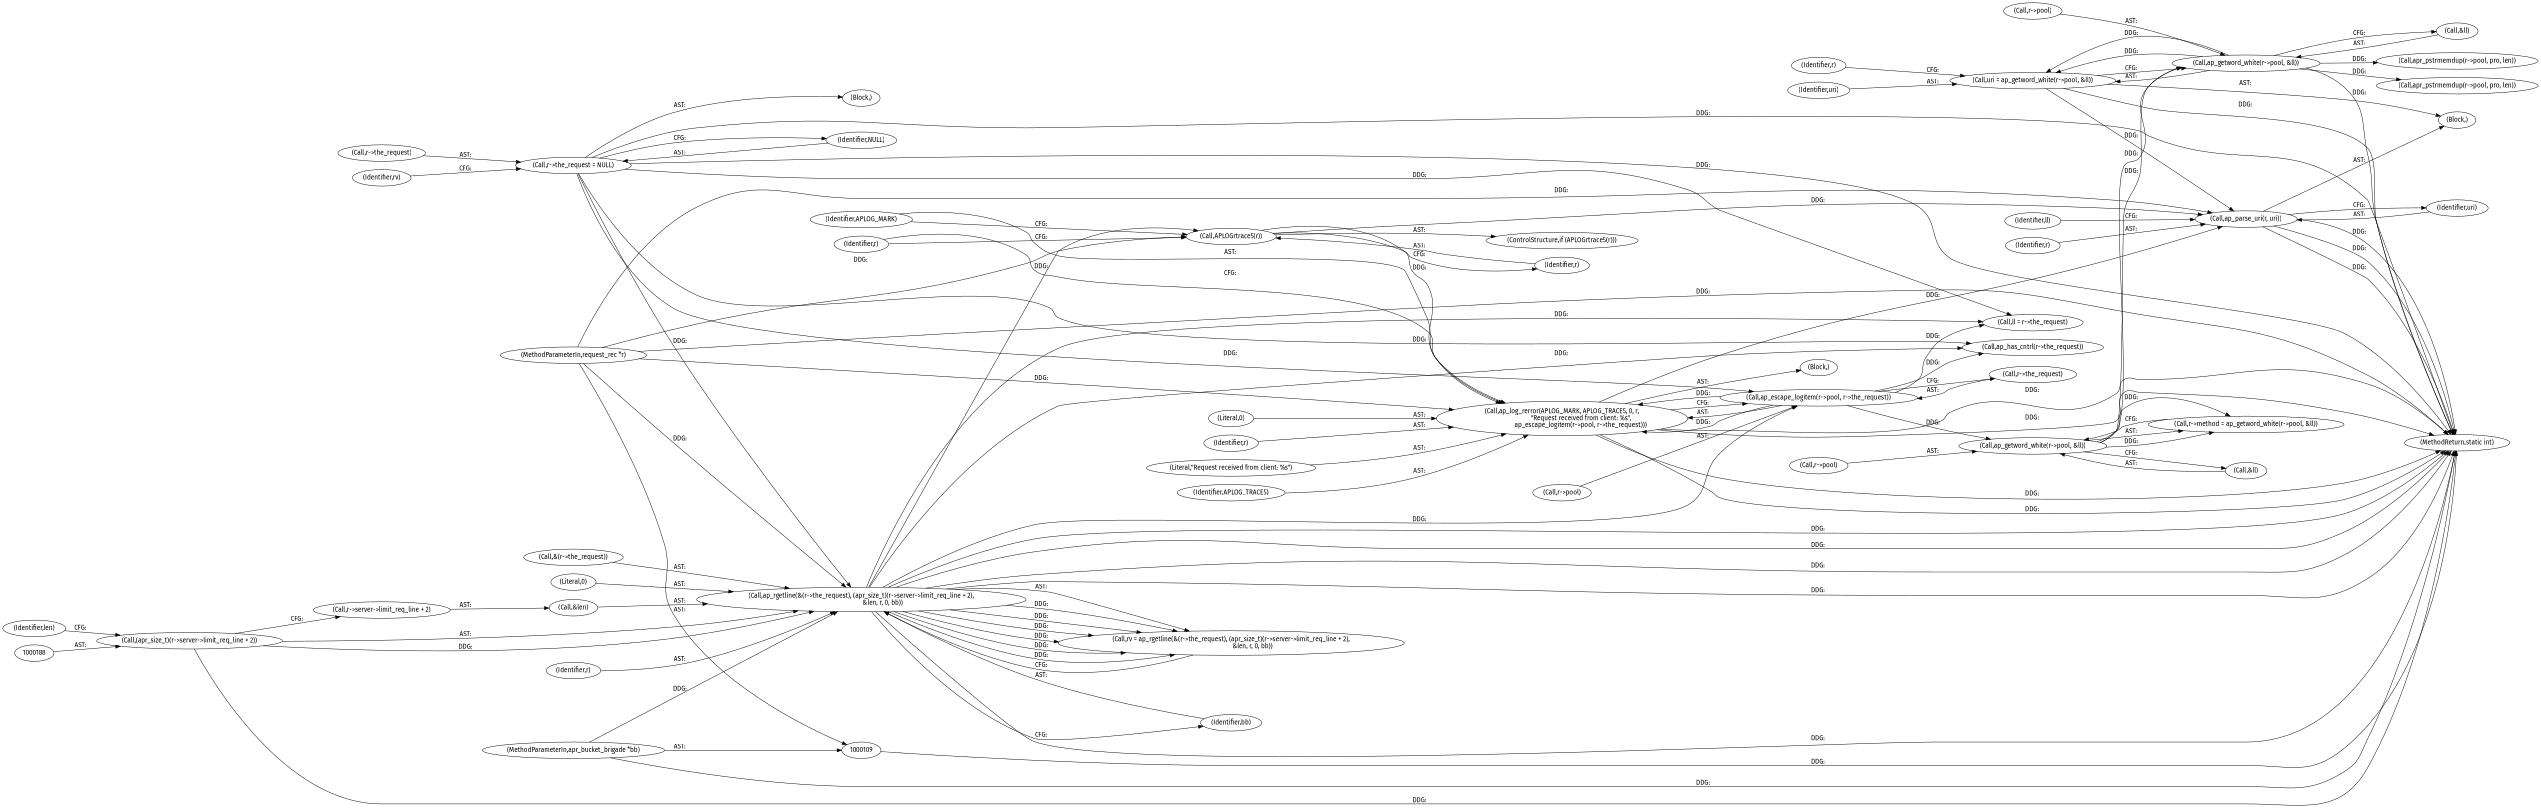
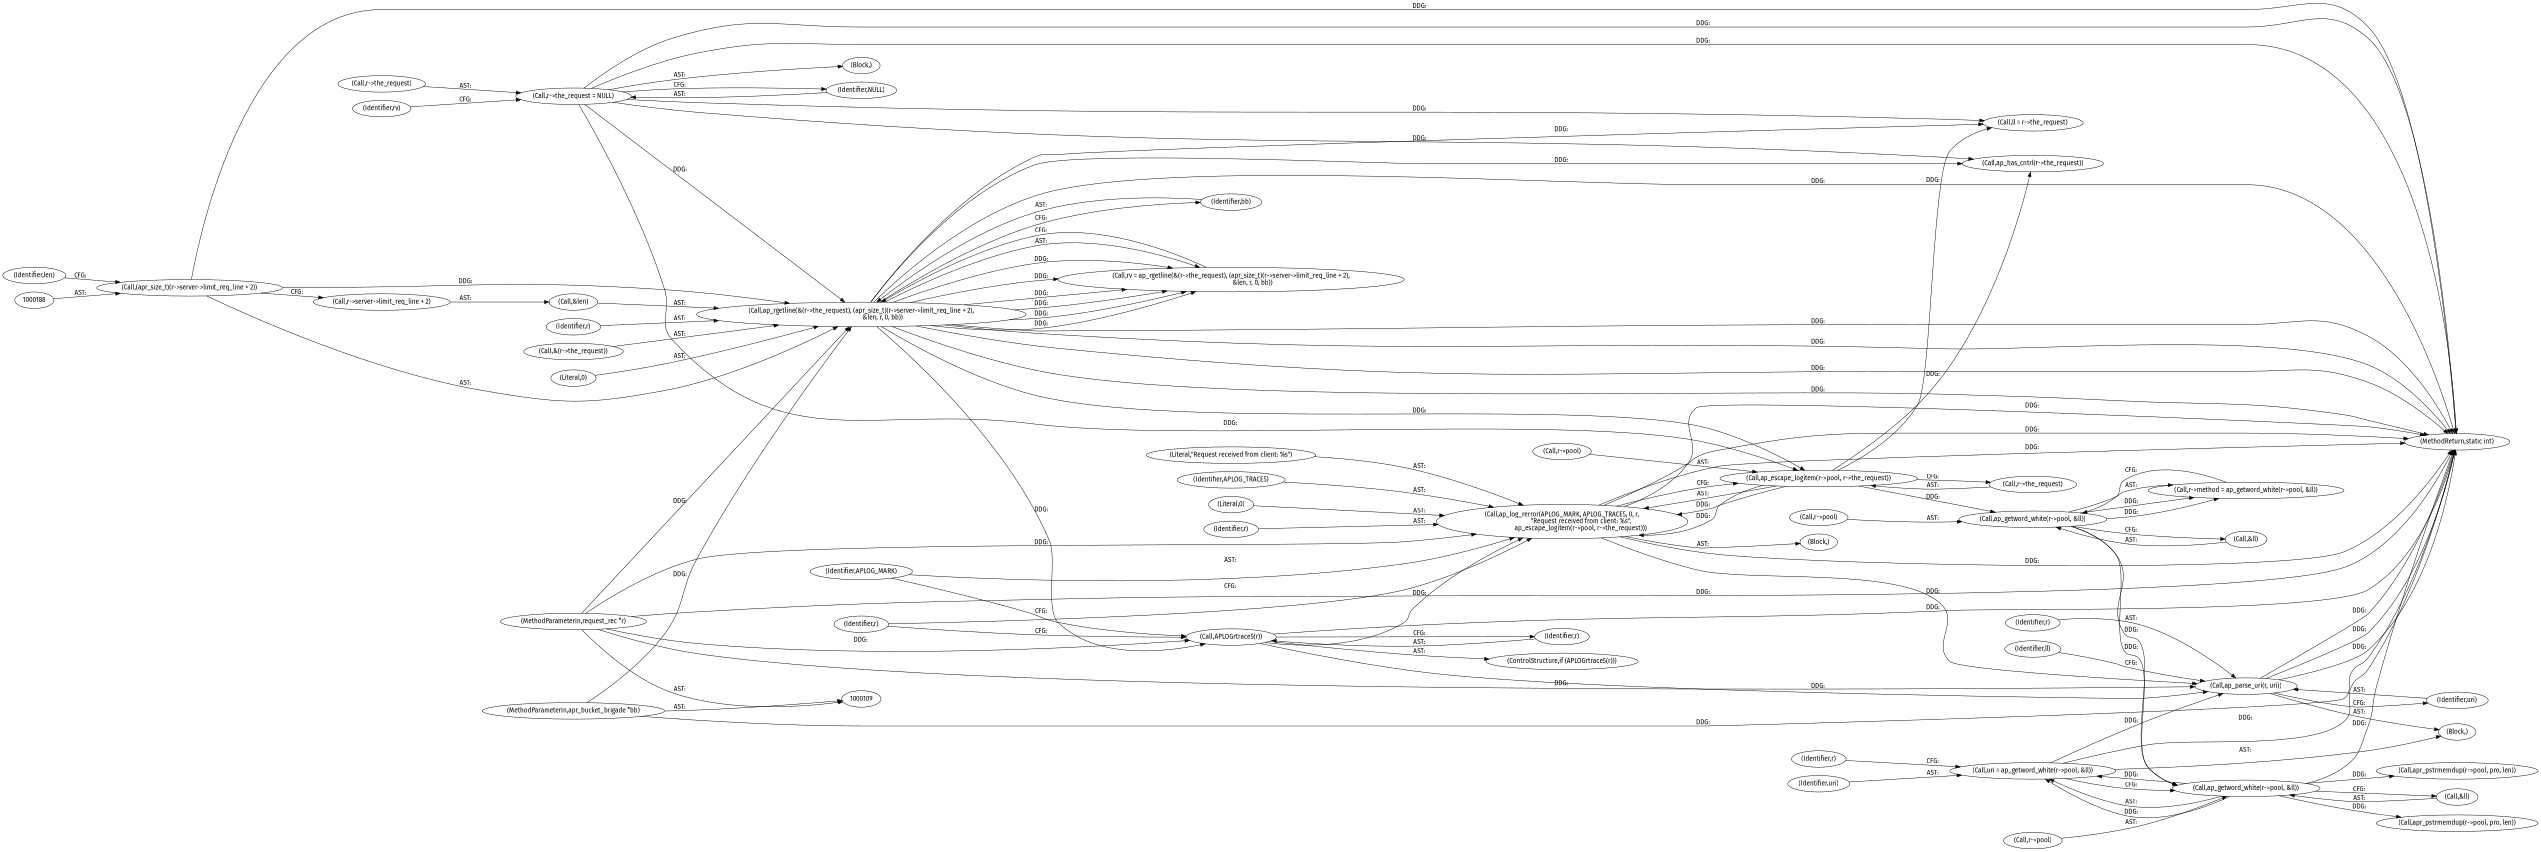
edge "1000109" -> "(MethodReturn,static int)": now "(Call,APLOGrtrace5(r))" -> "(MethodReturn,static int)"
